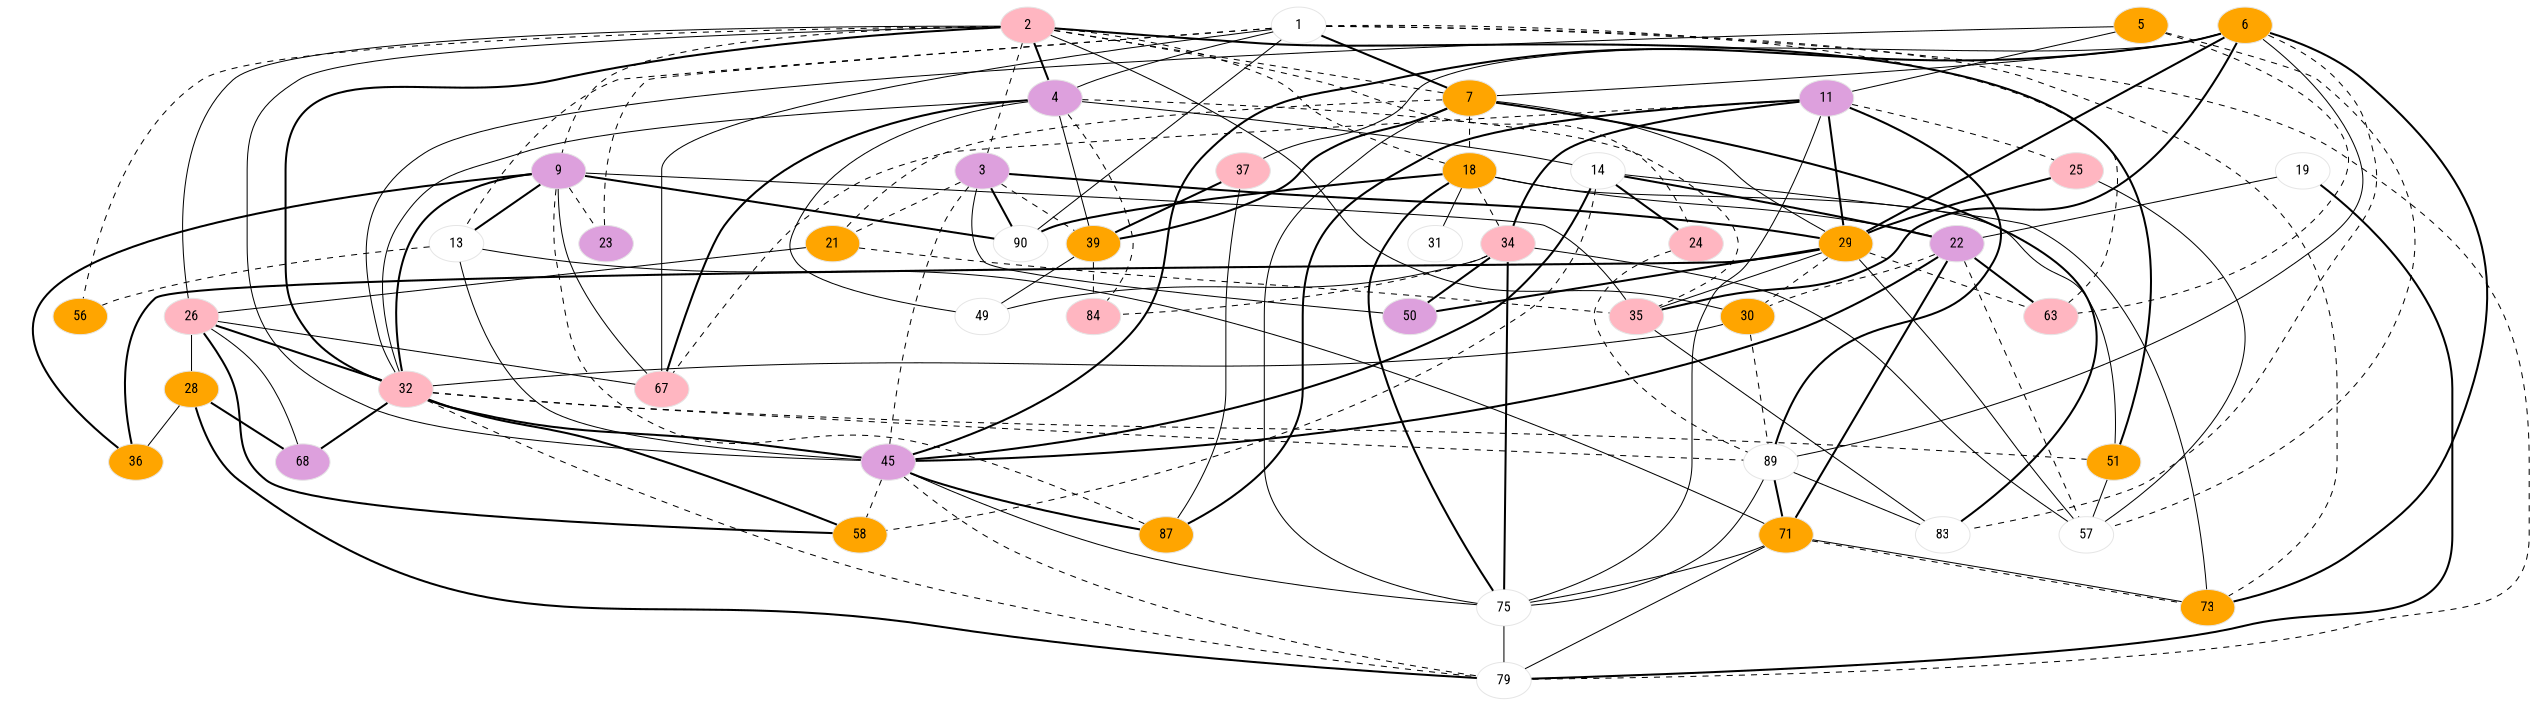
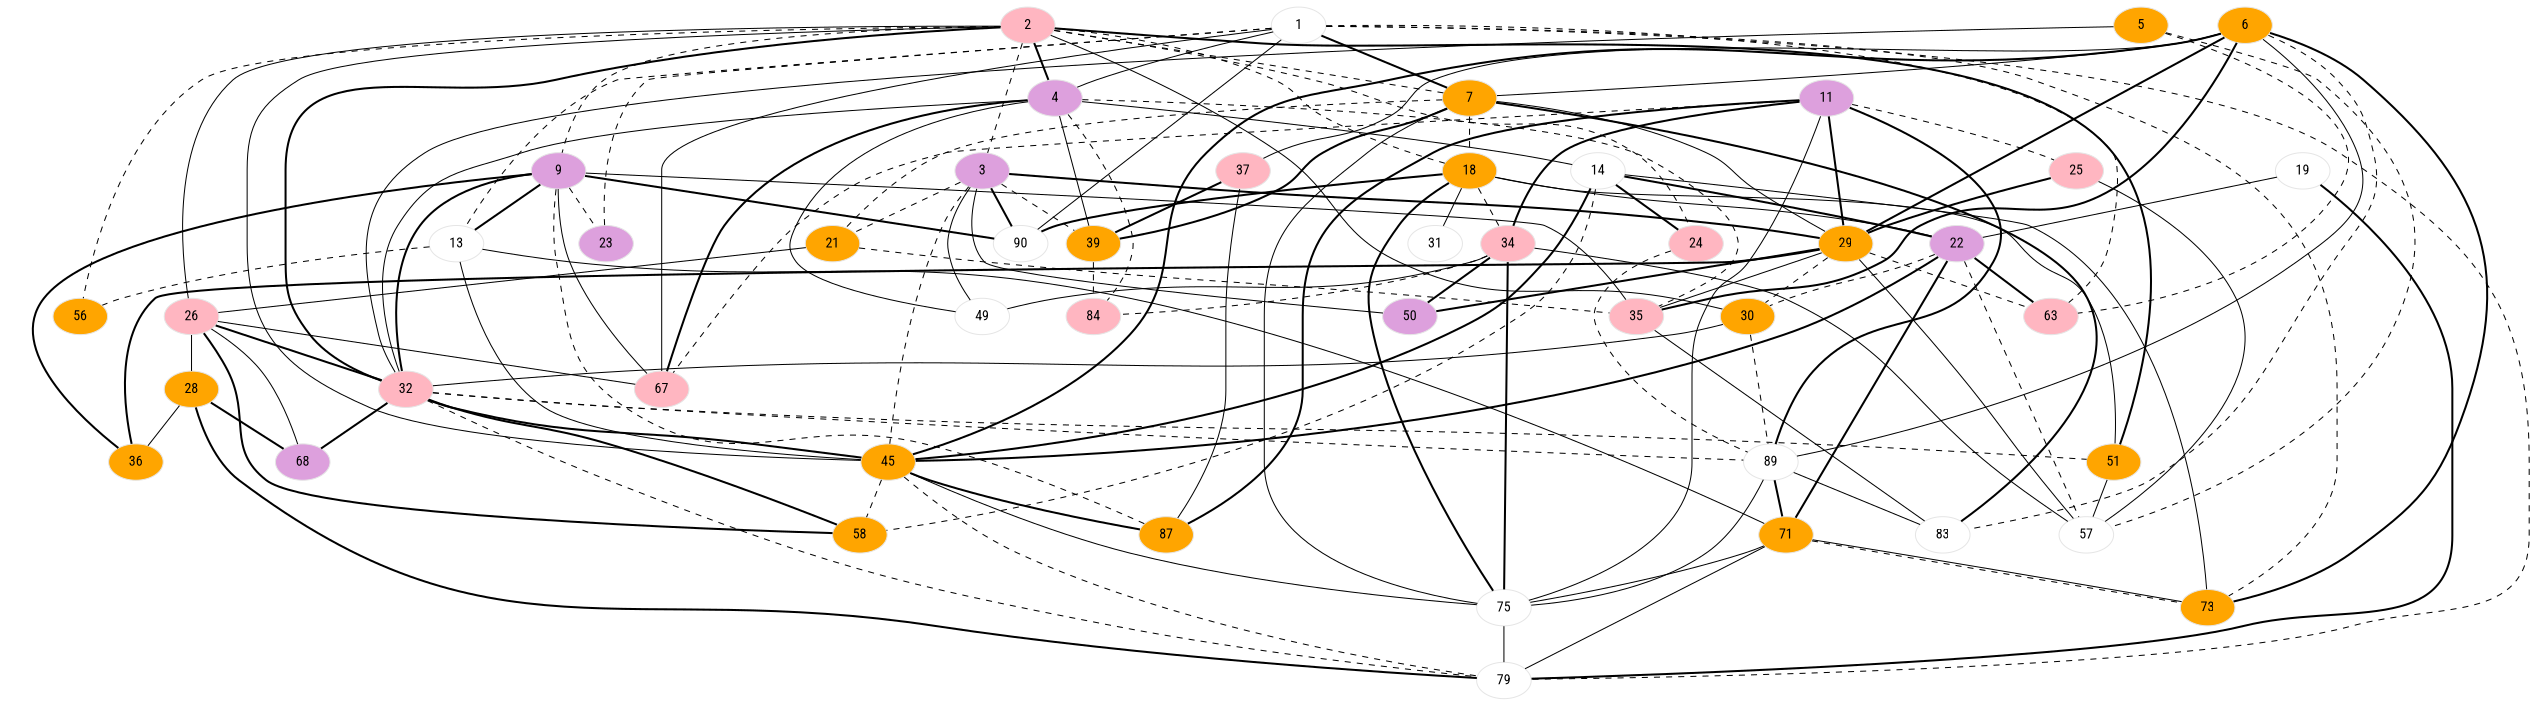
edge "5" -- "11": removed
edge "39" -- "49": now "3" -- "49"
node "45": fillcolor plum -> orange
